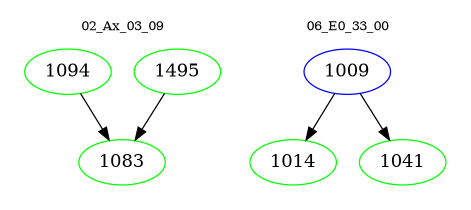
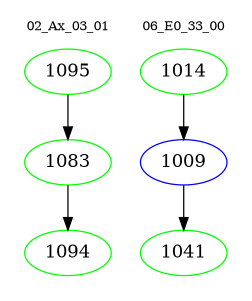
cluster "02_Ax_03_09": label "02_Ax_03_09" -> "02_Ax_03_01"
node "1495": label "1495" -> "1095"
edge "1094" -> "1083": reversed
edge "1009" -> "1014": reversed
